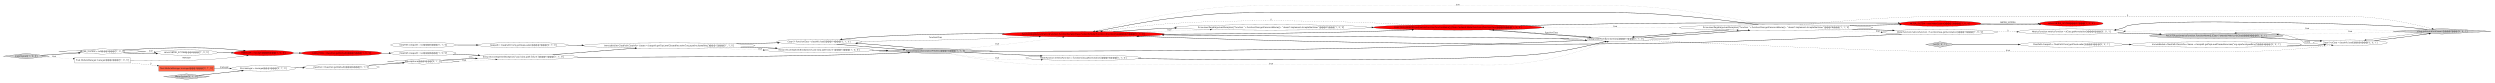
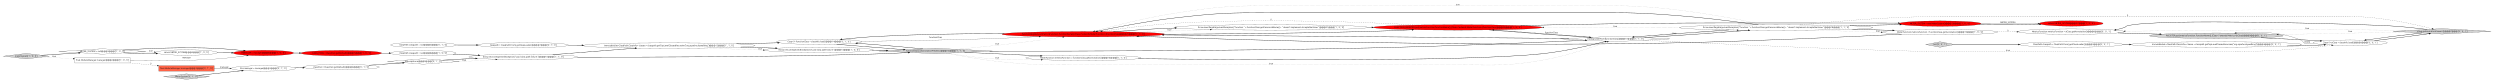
edge "aClass.isAnnotationPresent()@@@7@@@['0', '0', '1']" -> "Class<?> aClass = classInfo.load()@@@6@@@['0', '0', '1']": style solid -> bold
